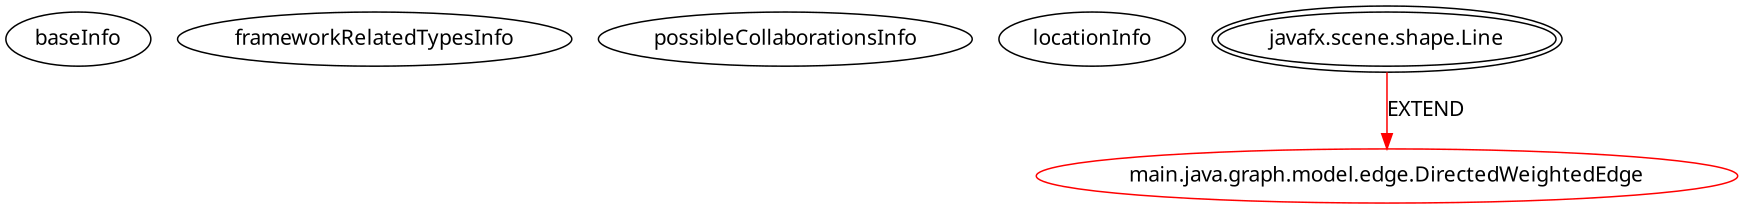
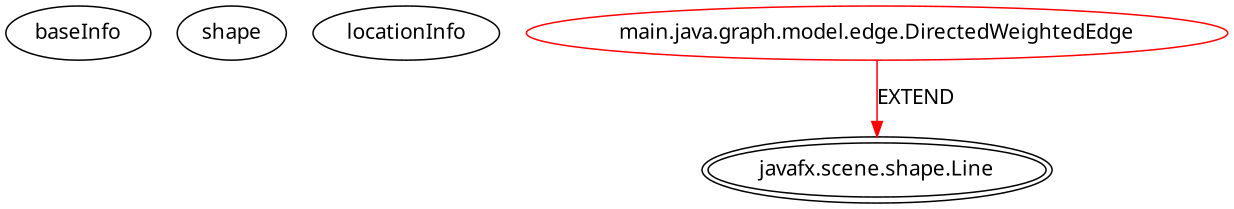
node "frameworkRelatedTypesInfo": label "frameworkRelatedTypesInfo" -> "shape"
node "possibleCollaborationsInfo": removed
edge "javafx.scene.shape.Line" -> "main.java.graph.model.edge.DirectedWeightedEdge": reversed
